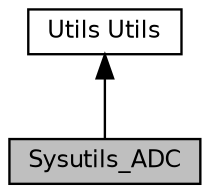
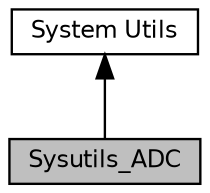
node "Utils Utils": label "Utils Utils" -> "System Utils"
